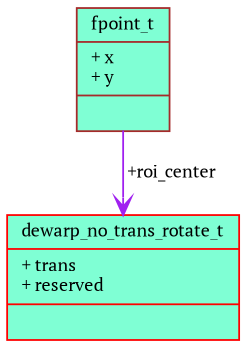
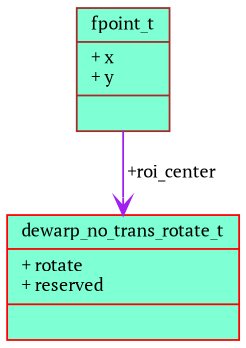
node "dewarp_no_trans_rotate_t": text "+ trans" -> "+ rotate"
